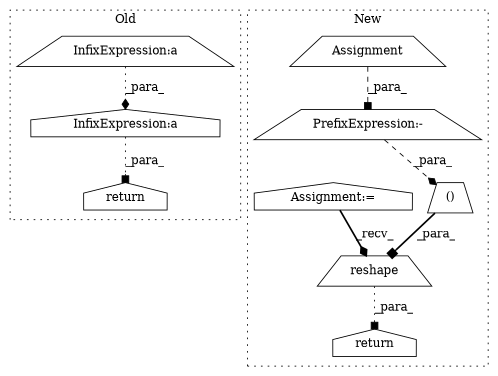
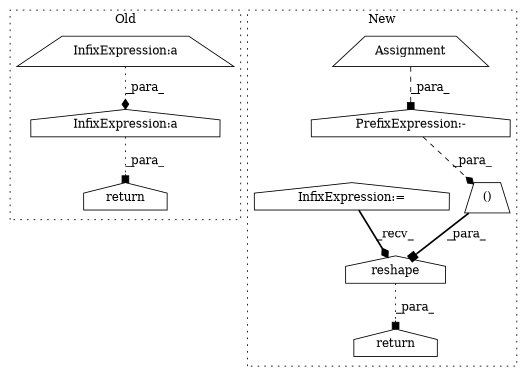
node "PrefixExpression:-": shape trapezium -> house
node "Assignment:=": label "Assignment:=" -> "InfixExpression:="
node "reshape": shape trapezium -> house
